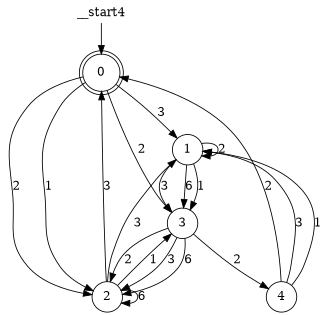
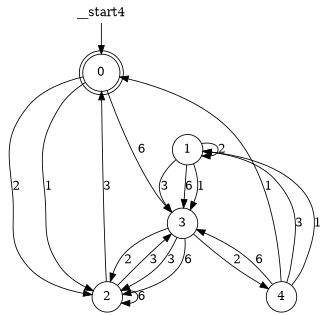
edge "0" -> "1": removed, label "3"
edge "0" -> "3": label "2" -> "6"
edge "4" -> "0": label "2" -> "1"
edge "2" -> "1": removed, label "3"
edge "4" -> "3": added, label "6"
edge "2" -> "3": label "1" -> "3"
